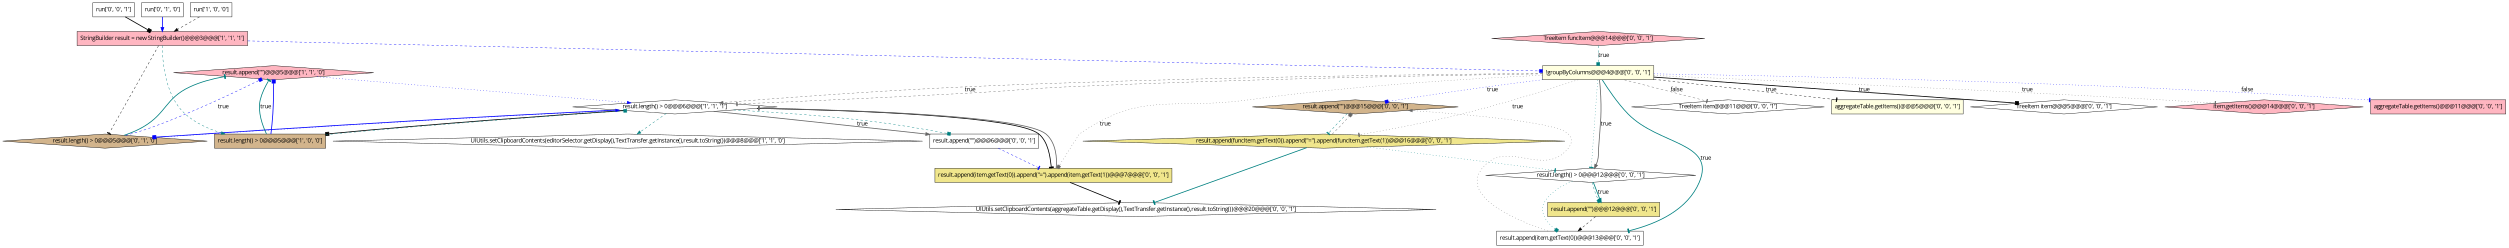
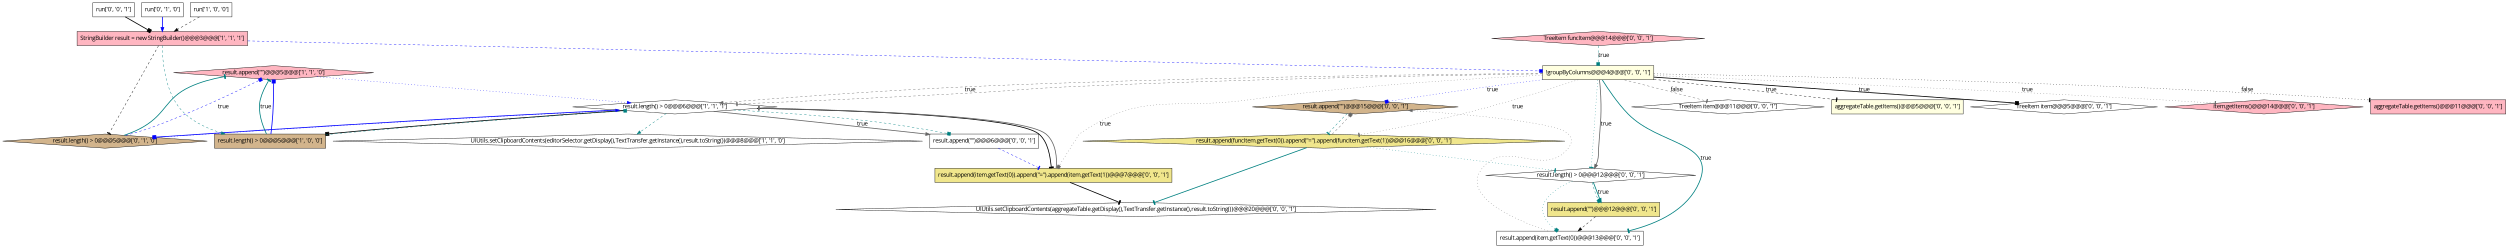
edge "!groupByColumns@@@4@@@['0', '0', '1']" -> "aggregateTable.getItems()@@@11@@@['0', '0', '1']": color blue -> black
